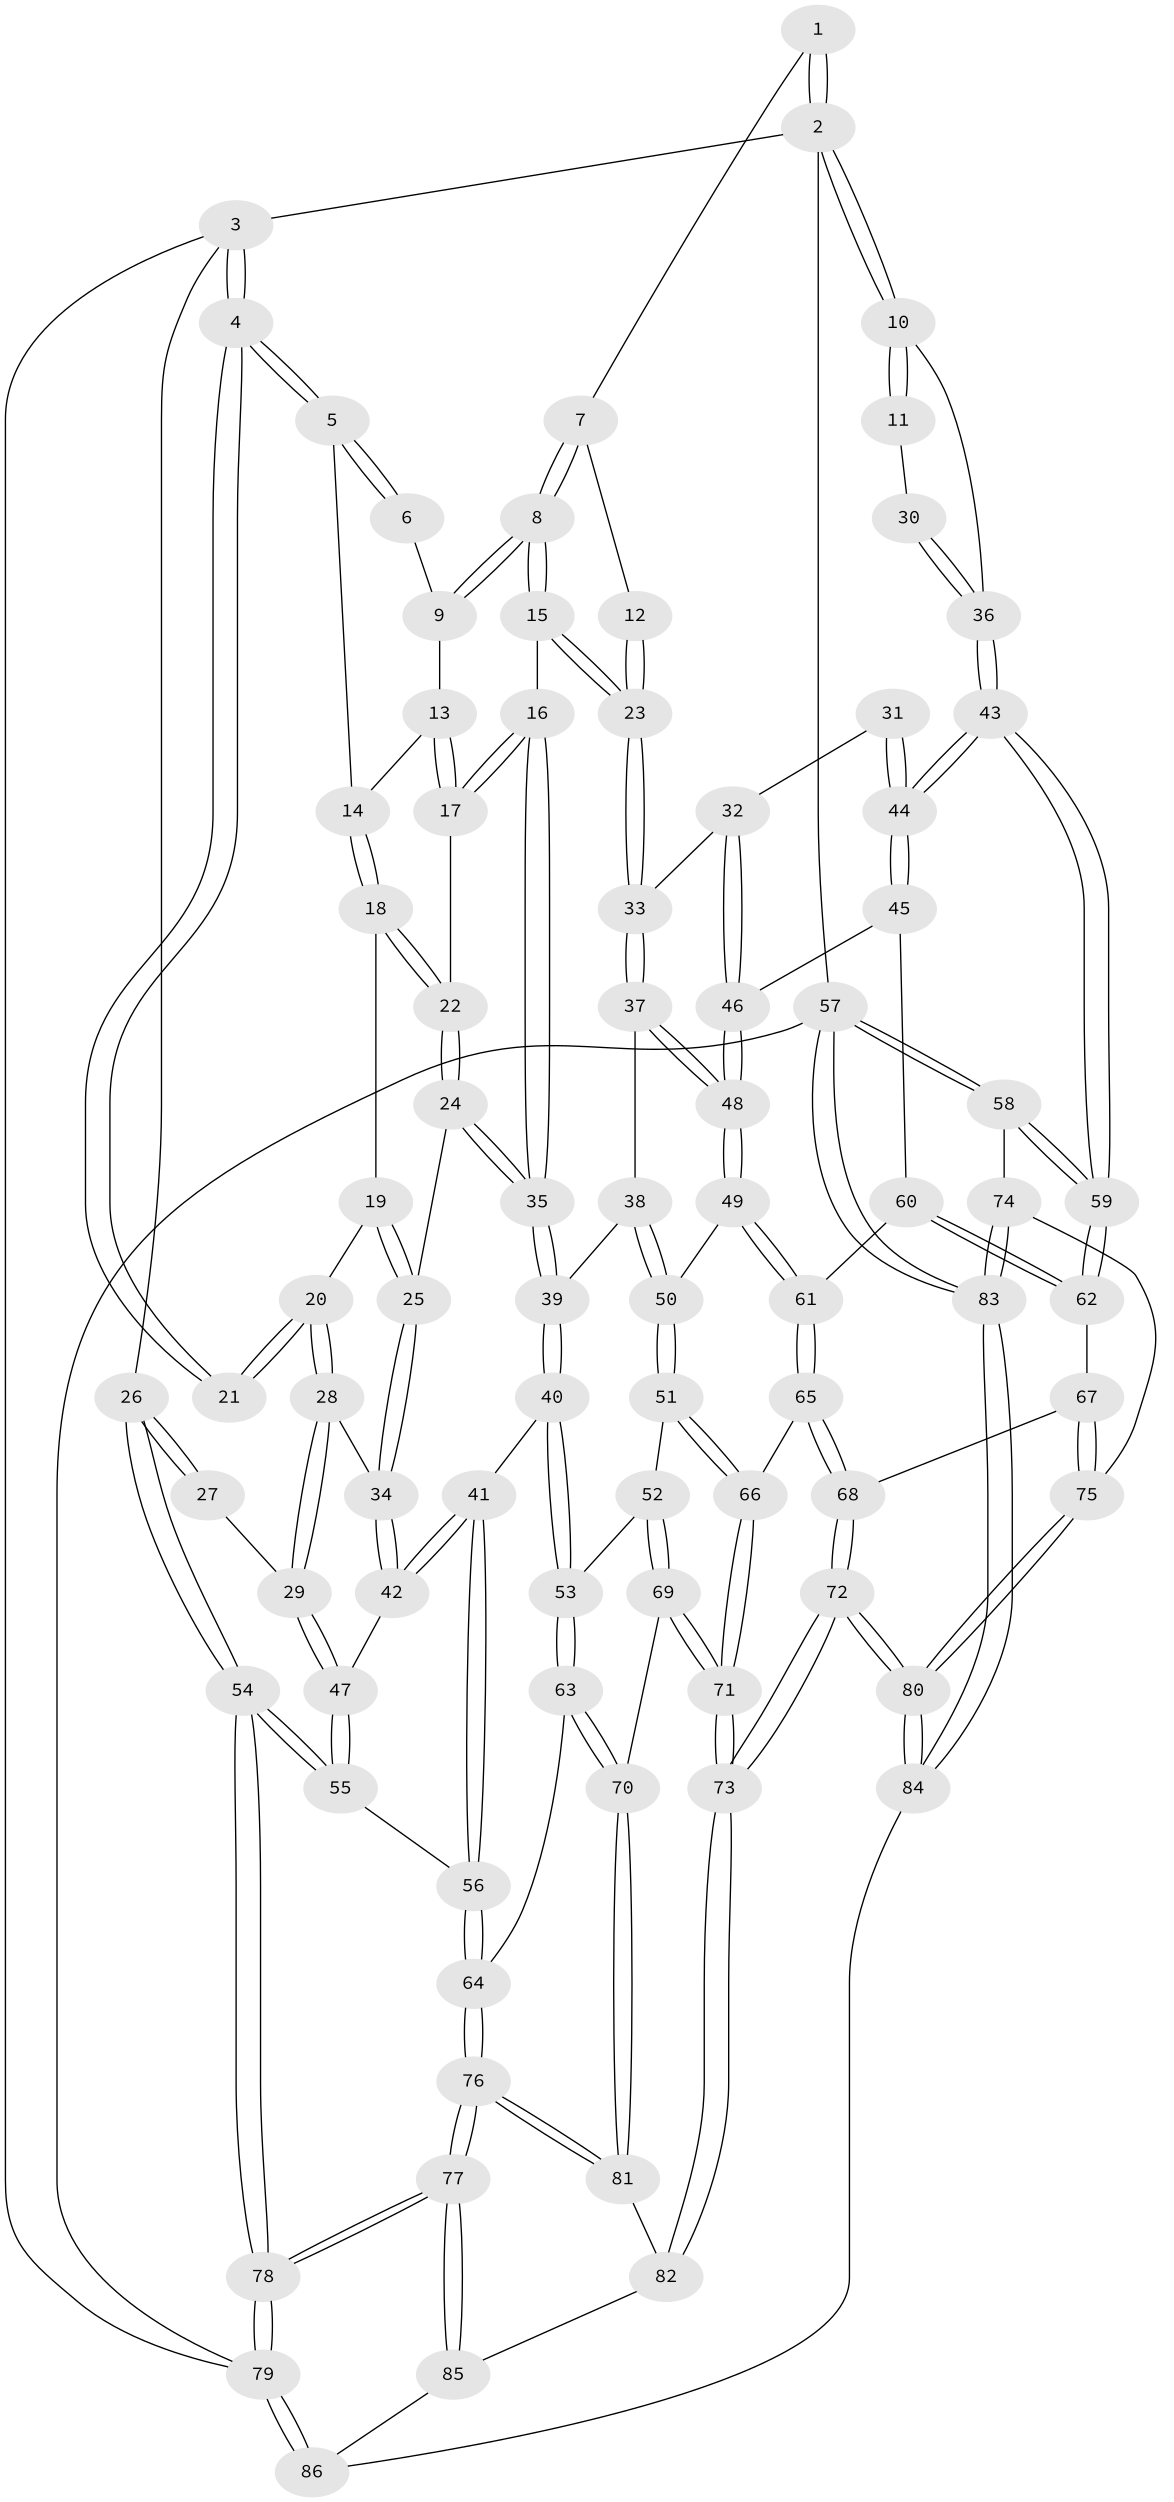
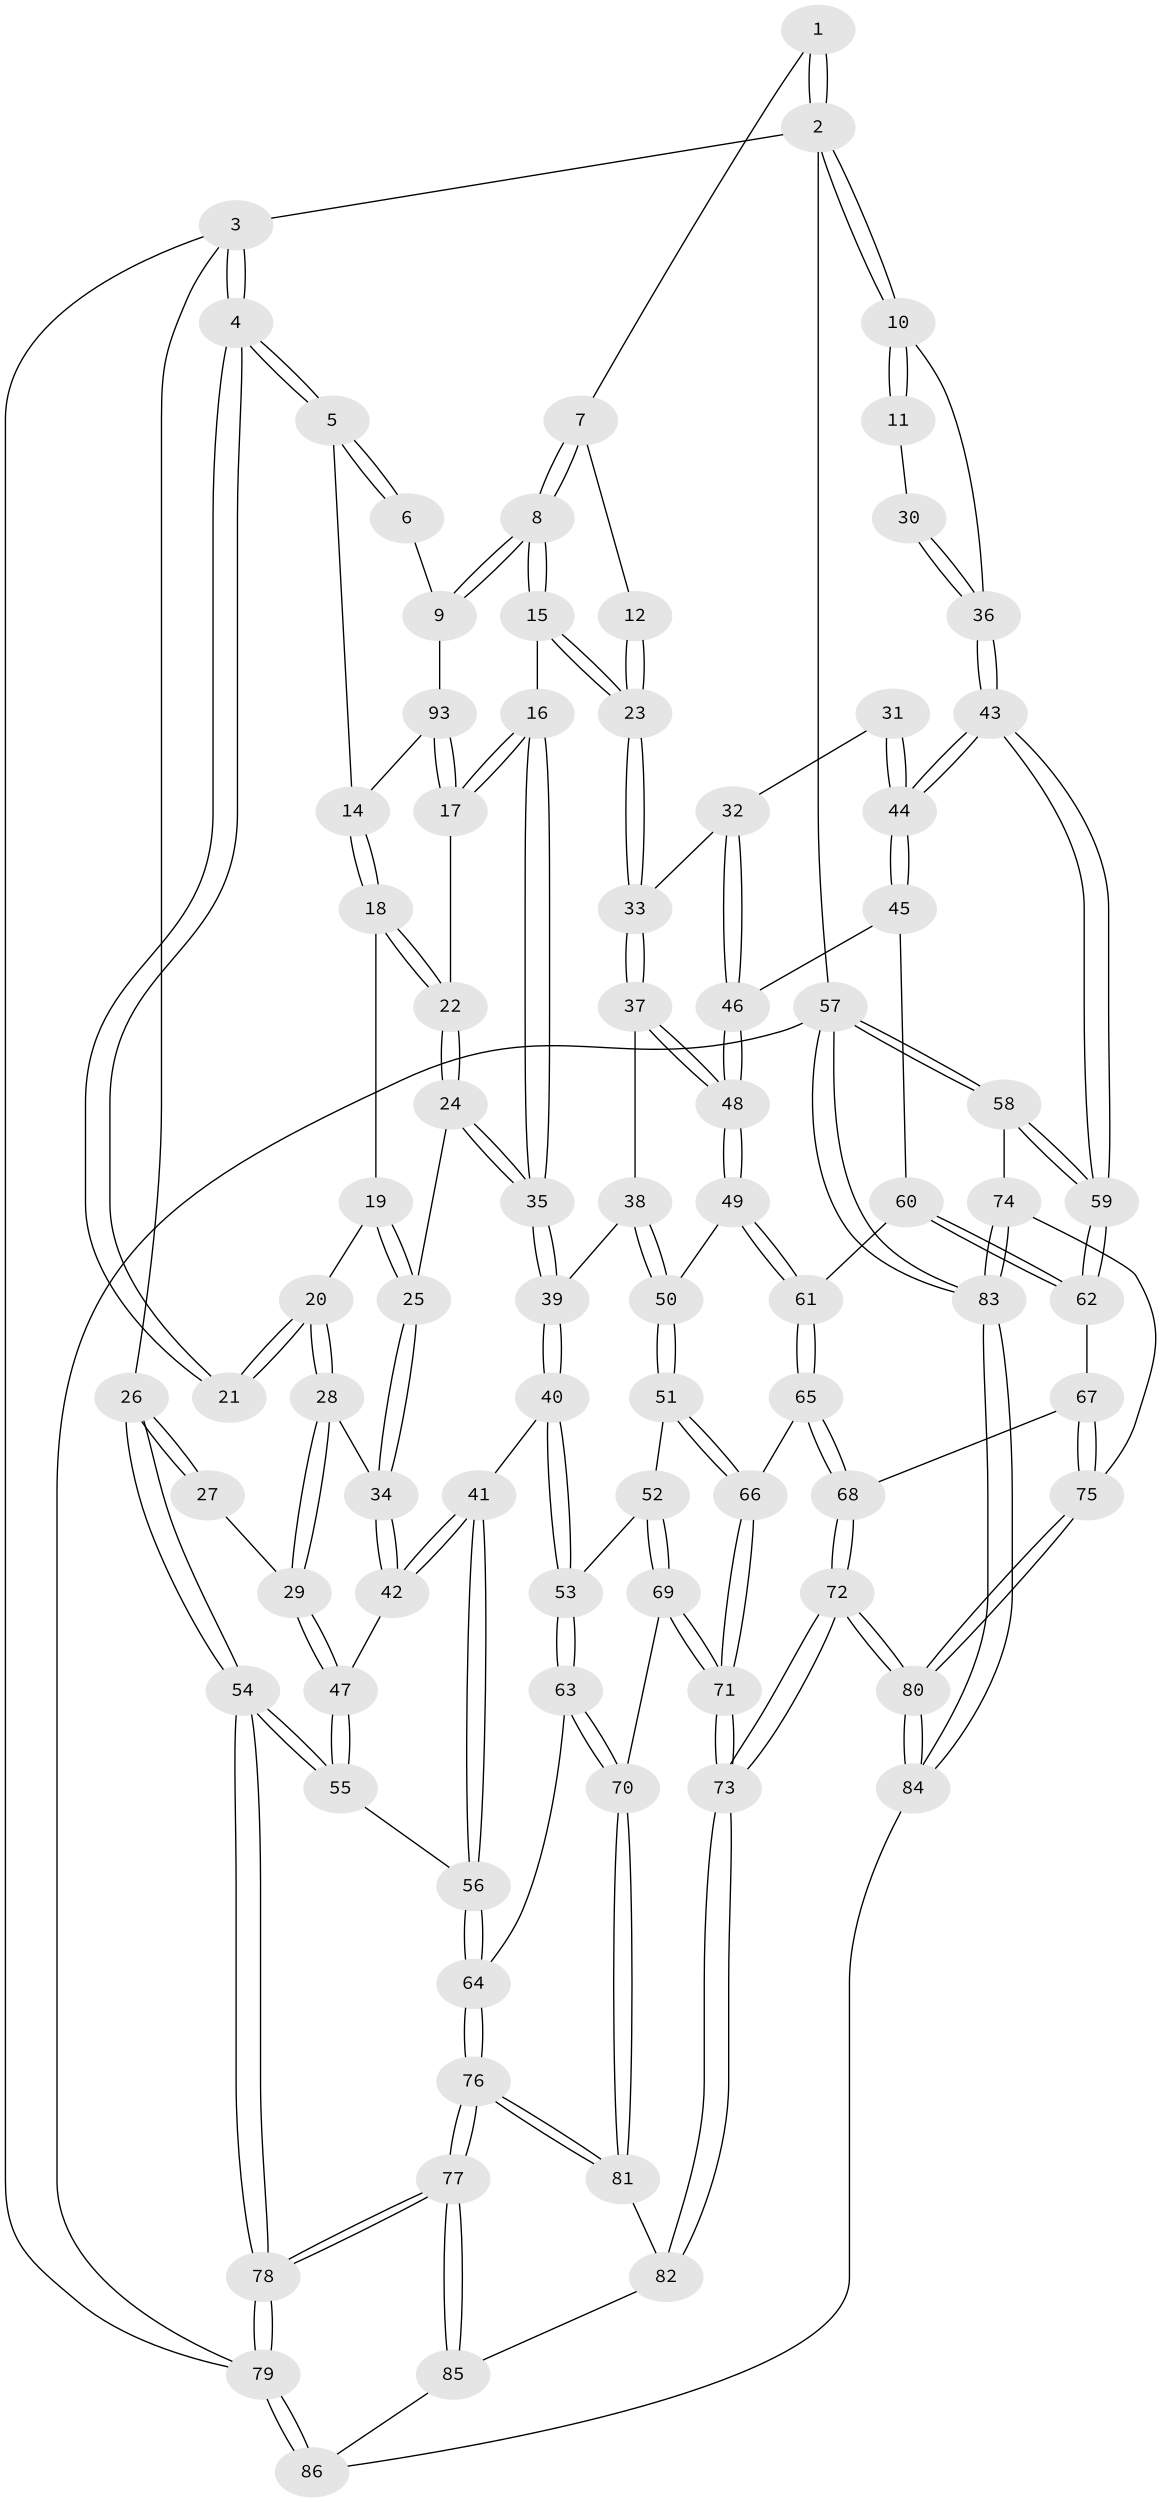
node "13": label "13" -> "93"
